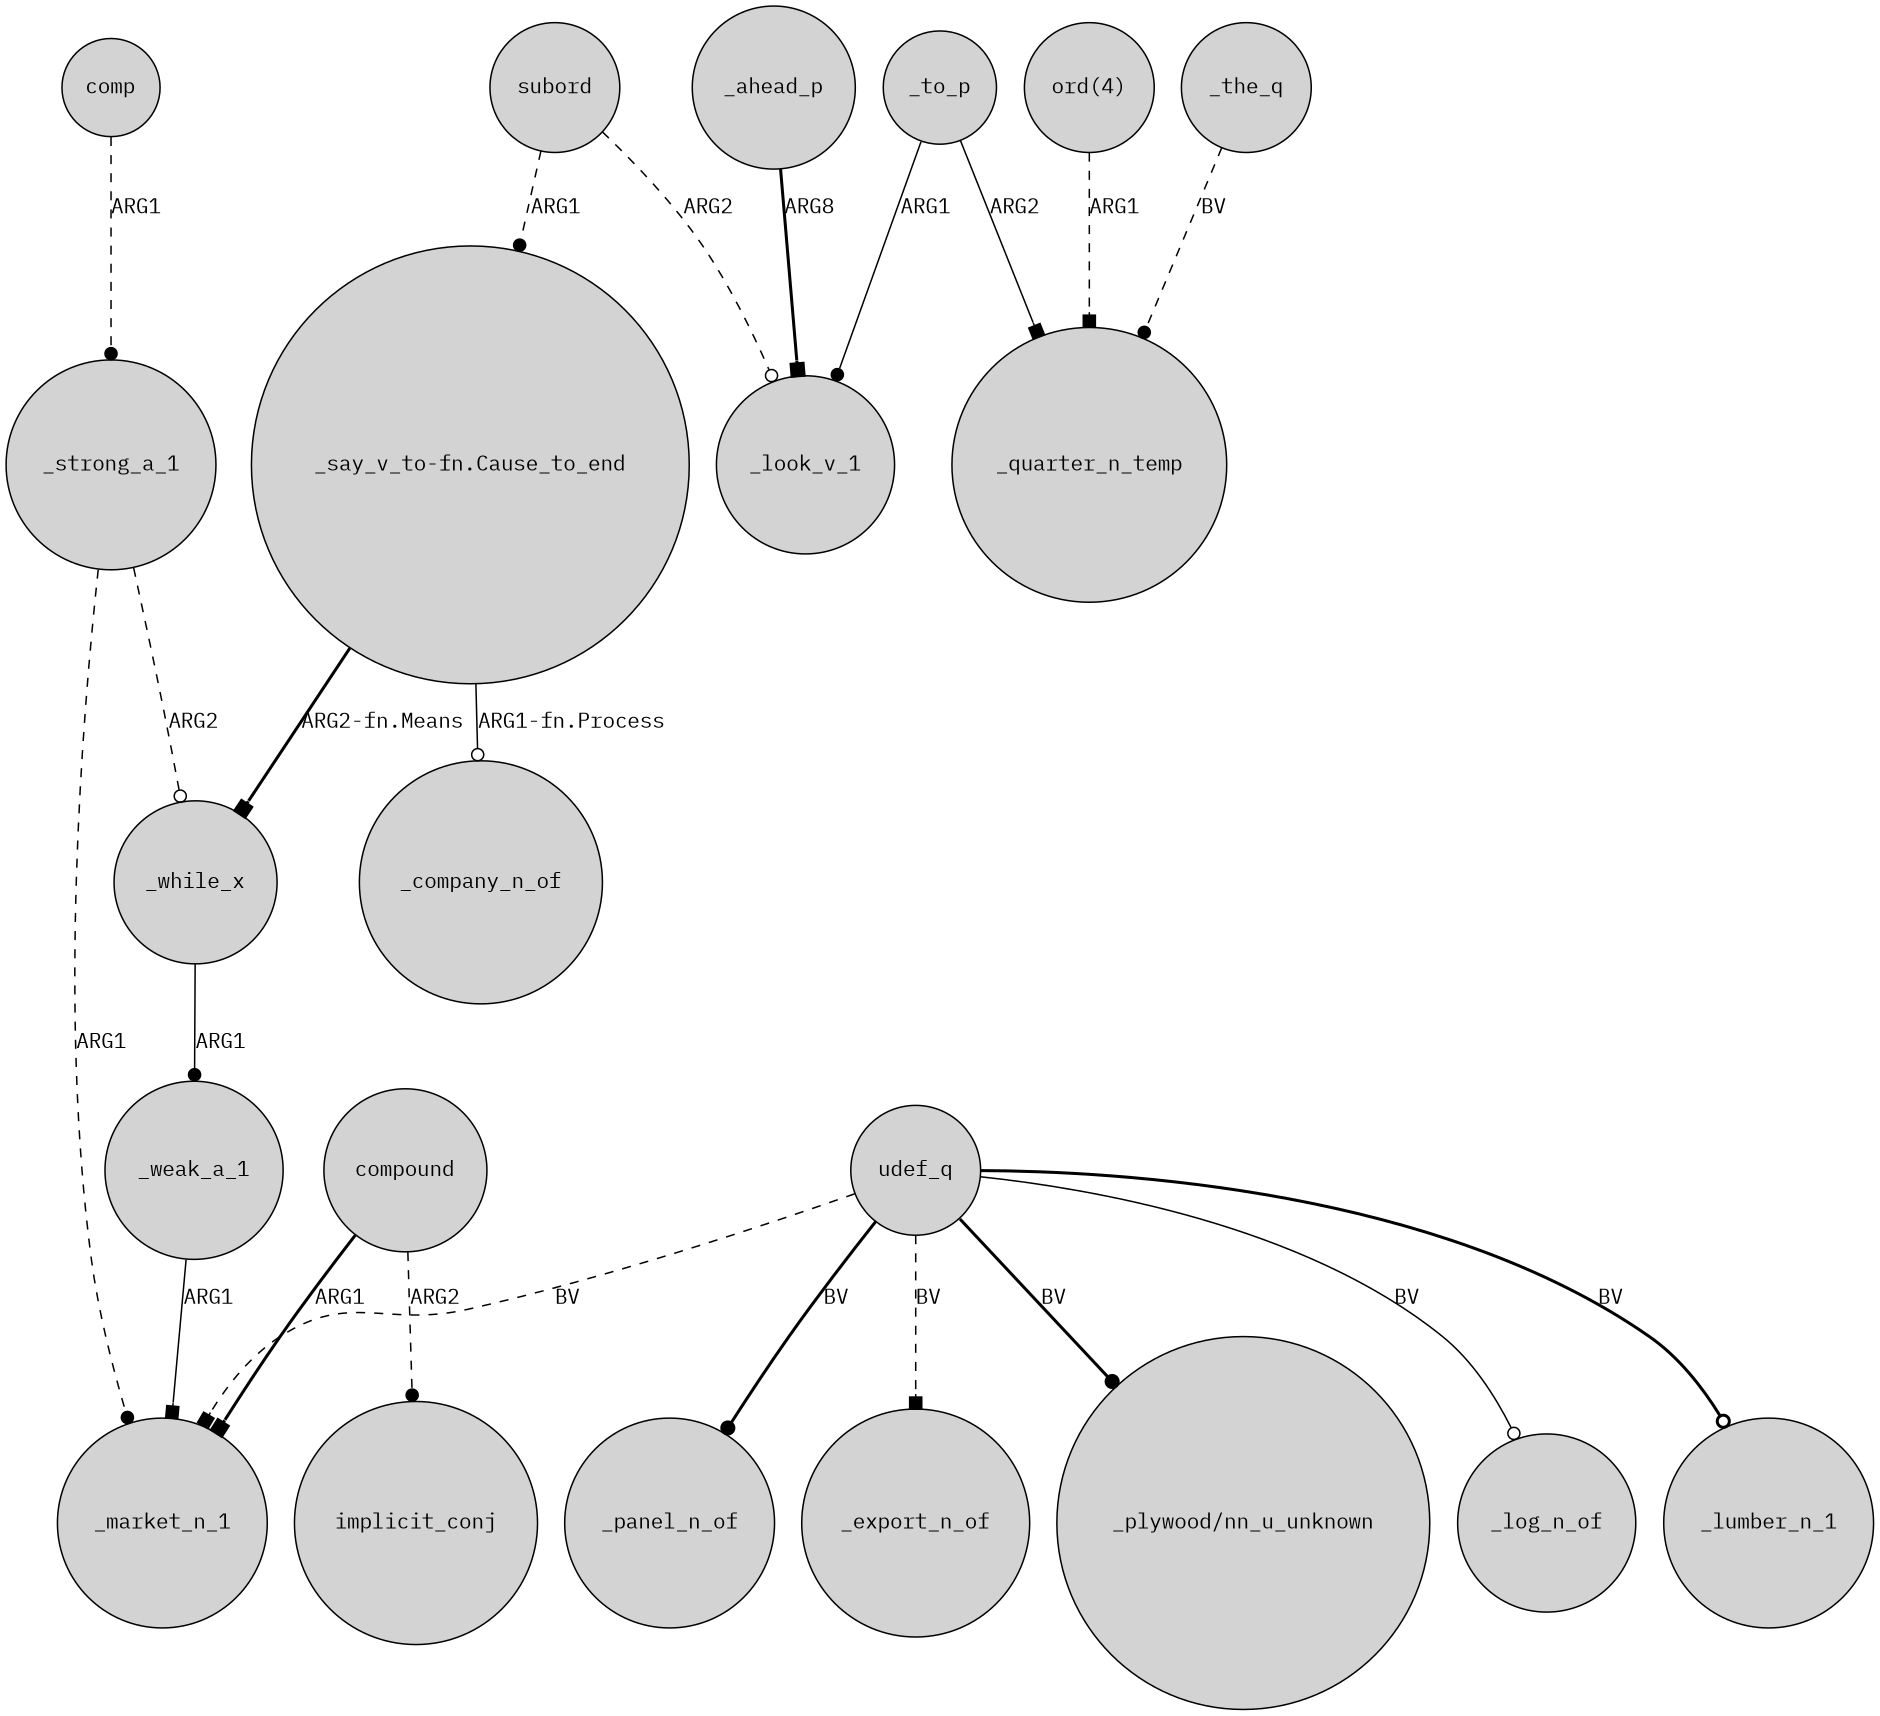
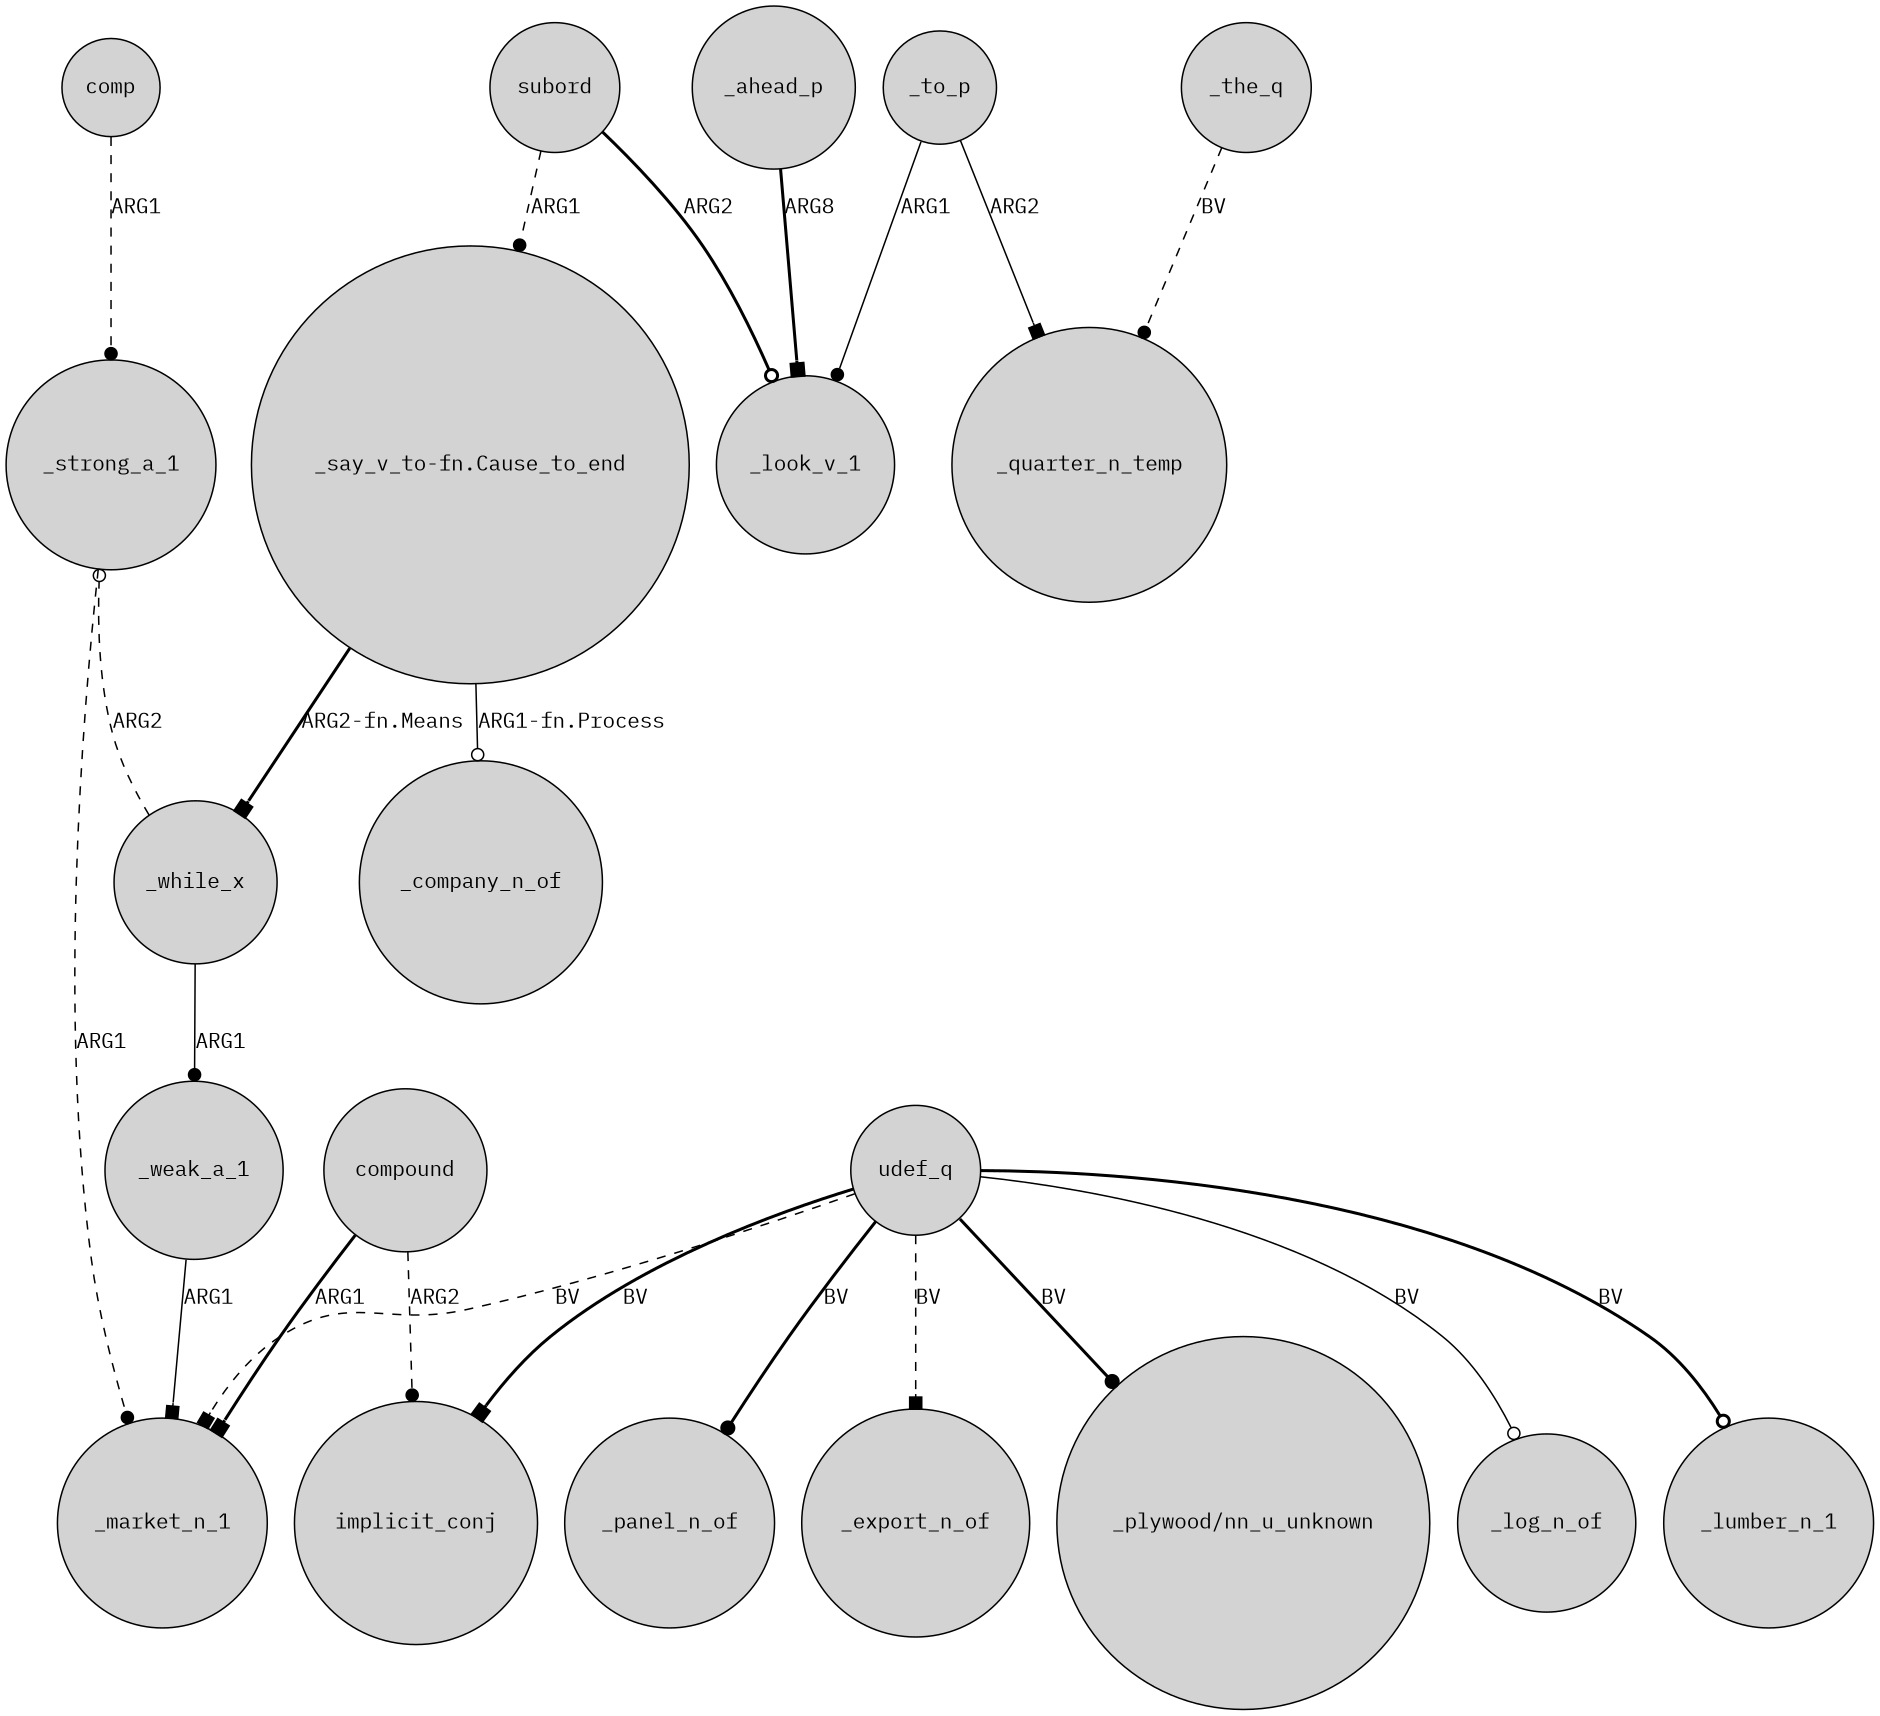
node "ord(4)": removed
edge "subord" -> "_look_v_1": style dashed -> bold
edge "_strong_a_1" -> "_while_x": reversed
edge "udef_q" -> "implicit_conj": added, label "BV"
